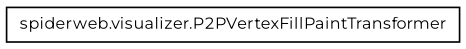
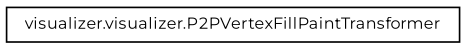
node "spiderweb.visualizer.P2PVertexFillPaintTransformer": label "spiderweb.visualizer.P2PVertexFillPaintTransformer" -> "visualizer.visualizer.P2PVertexFillPaintTransformer"
